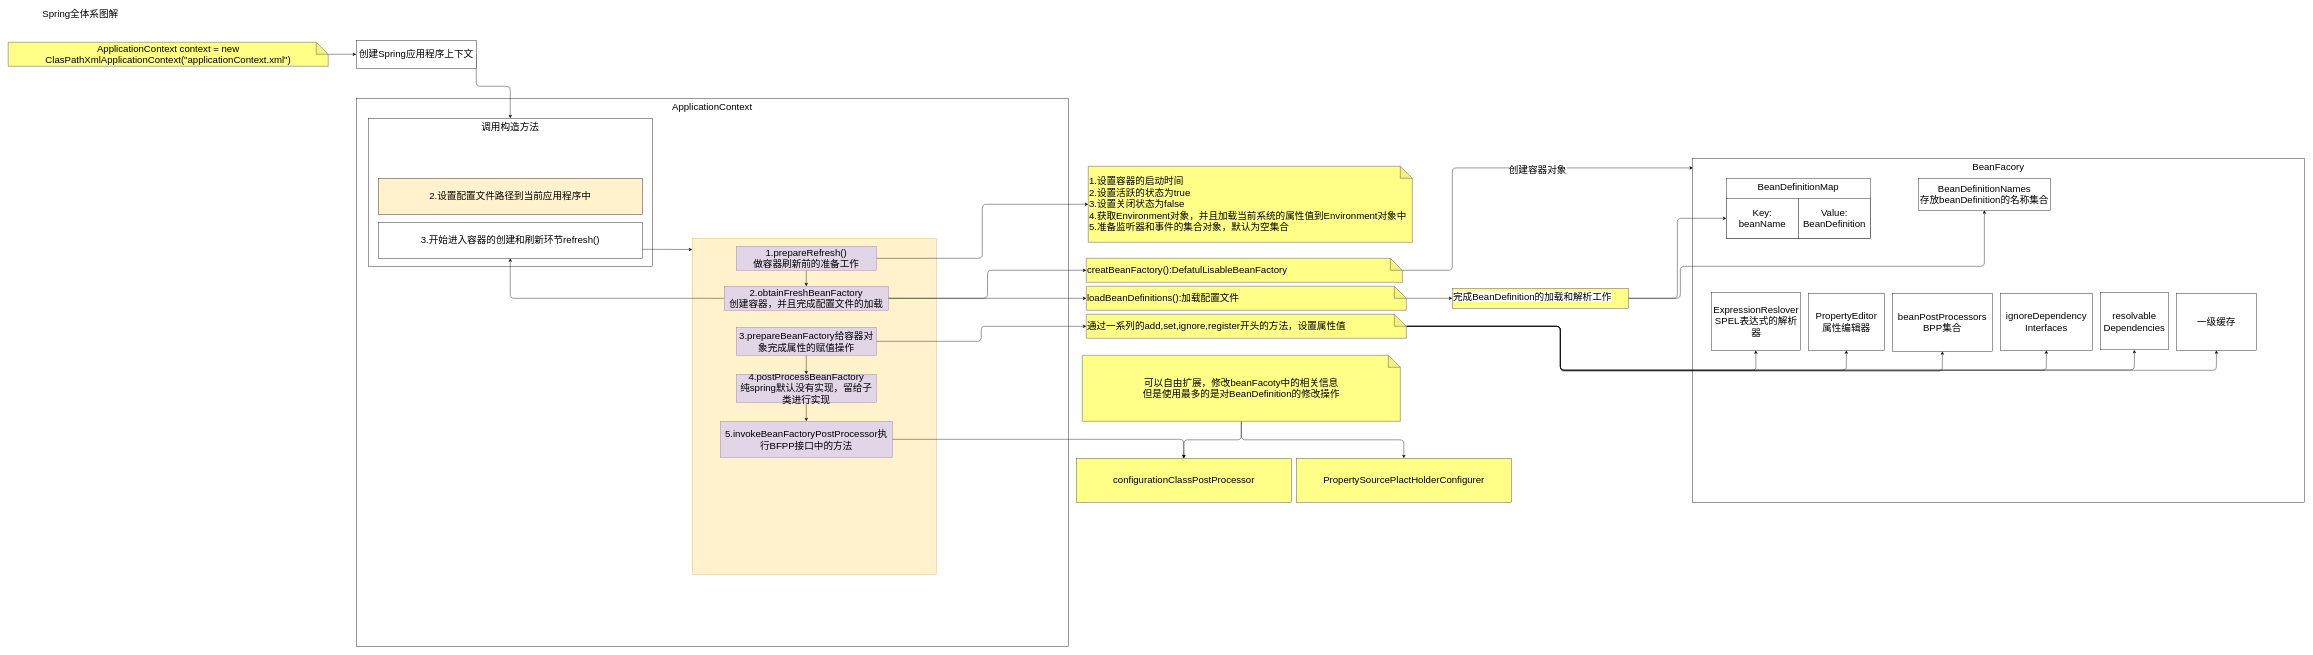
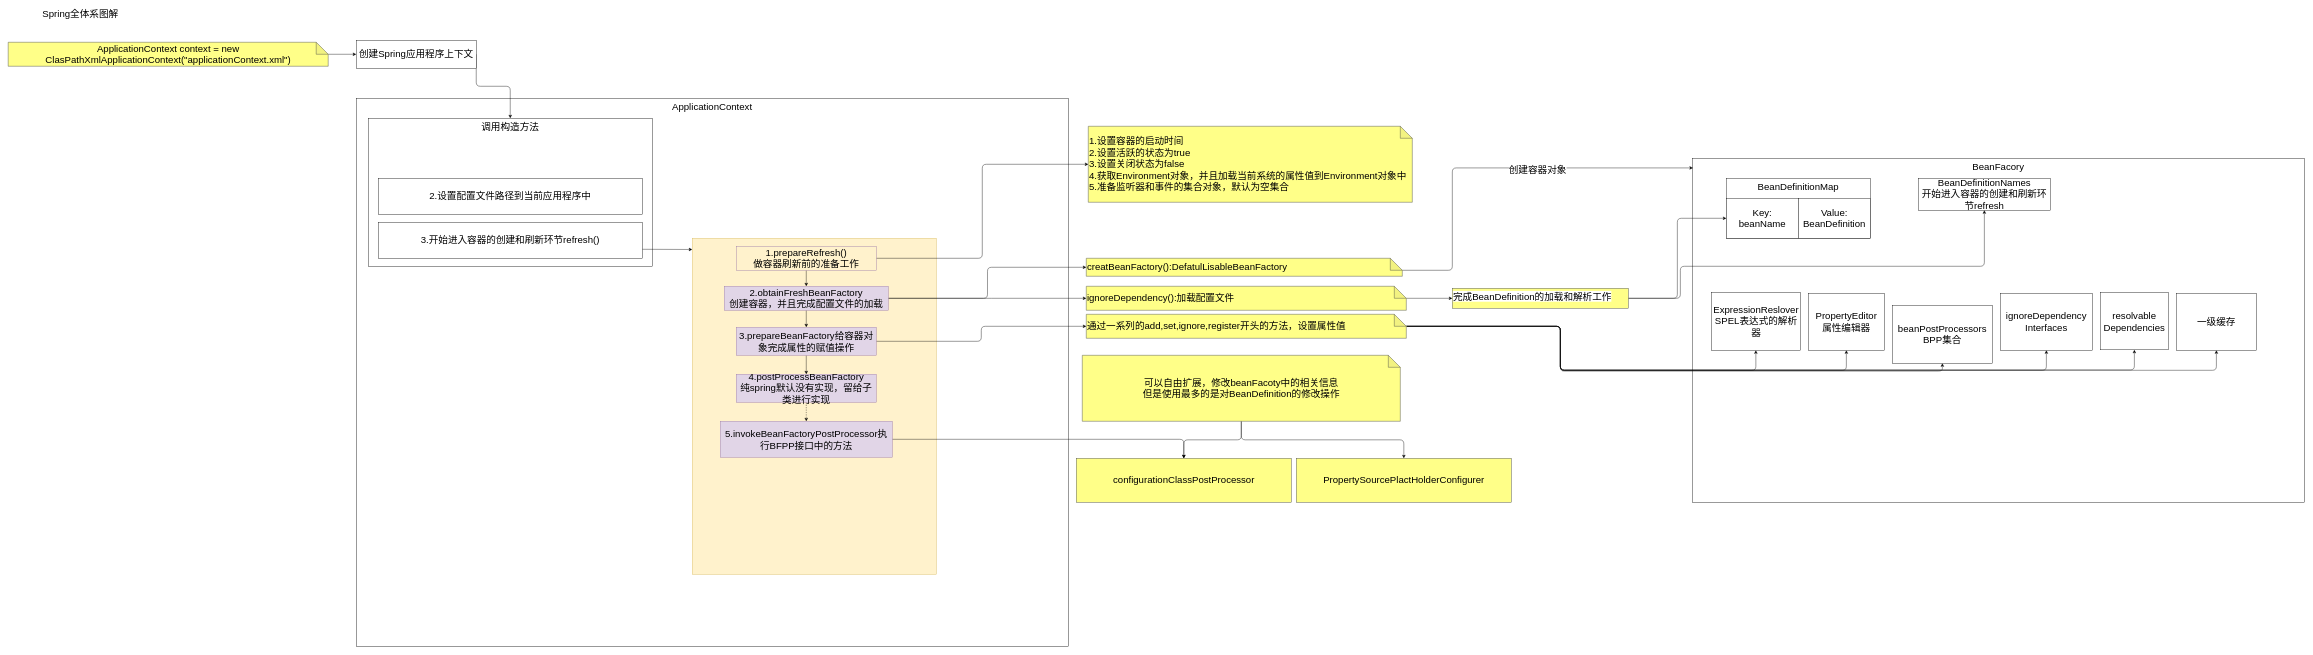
node "BeanDefinitionNames 存放beanDefinition的名称集合": label "BeanDefinitionNames 存放beanDefinition的名称集合" -> "BeanDefinitionNames 开始进入容器的创建和刷新环节refresh"
node "2.设置配置文件路径到当前应用程序中": fillcolor #fff2cc -> #ffffff
node "1.设置容器的启动时间 2.设置活跃的状态为true 3.设置关闭状态为false 4.获取Environment对象，并且加载当前系统的属性值到Environment对象中 5.准备监听器和事件的集合对象，默认为空集合": moved (1250, 204) -> (1250, 164)
node "1.prepareRefresh() 做容器刷新前的准备工作": fillcolor #e1d5e7 -> #fff2cc
edge "2.obtainFreshBeanFactory 创建容器，并且完成配置文件的加载" -> "3.开始进入容器的创建和刷新环节refresh()": now "2.obtainFreshBeanFactory 创建容器，并且完成配置文件的加载" -> "3.prepareBeanFactory给容器对象完成属性的赋值操作"
node "creatBeanFactory():DefatulLisableBeanFactory": size 316x24 -> 316x18
node "loadBeanDefinitions():加载配置文件": label "loadBeanDefinitions():加载配置文件" -> "ignoreDependency():加载配置文件"
node "beanPostProcessors BPP集合": moved (1942, 322) -> (1942, 334)
edge "4.postProcessBeanFactory 纯spring默认没有实现，留给子类进行实现" -> "5.invokeBeanFactoryPostProcessor执行BFPP接口中的方法": style solid -> dashed
